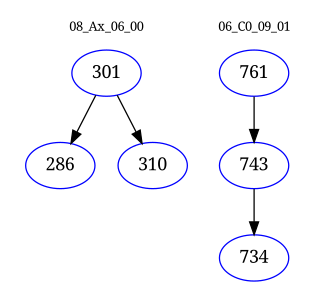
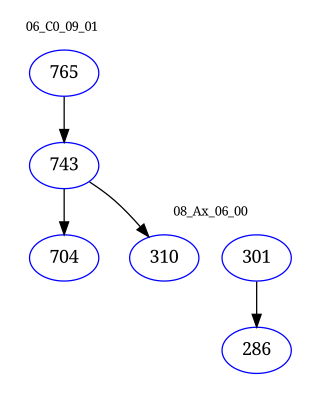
node "761": label "761" -> "765"
edge "301" -> "310": now "743" -> "310"
node "734": label "734" -> "704"
